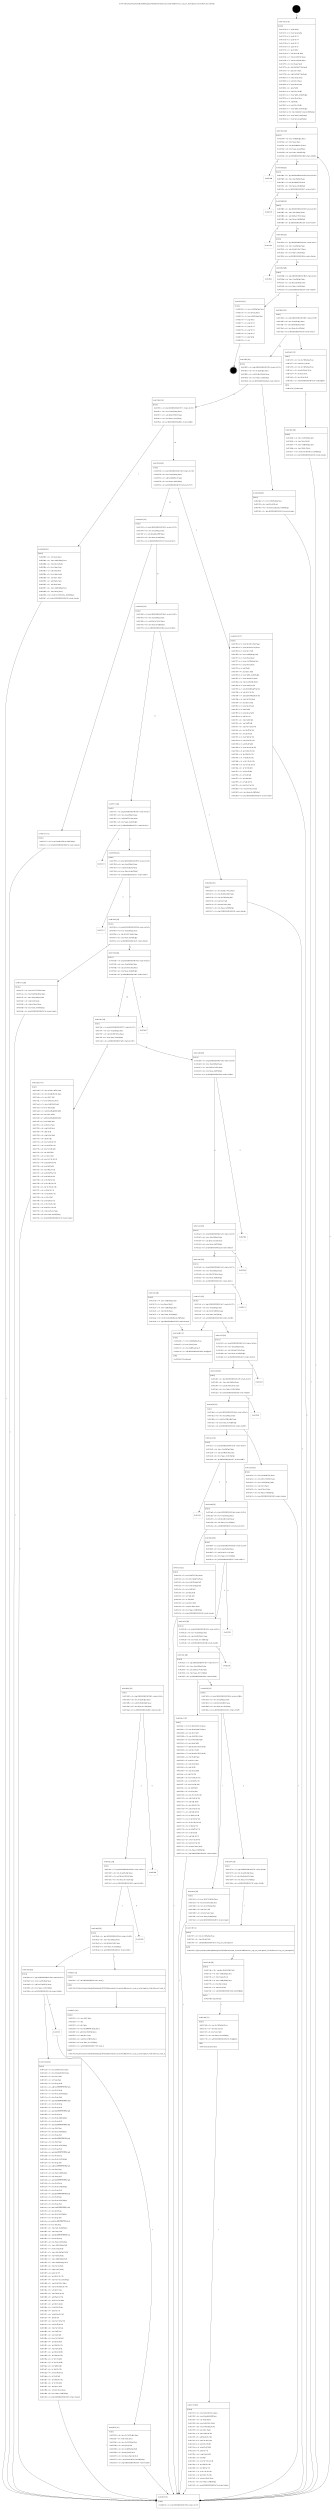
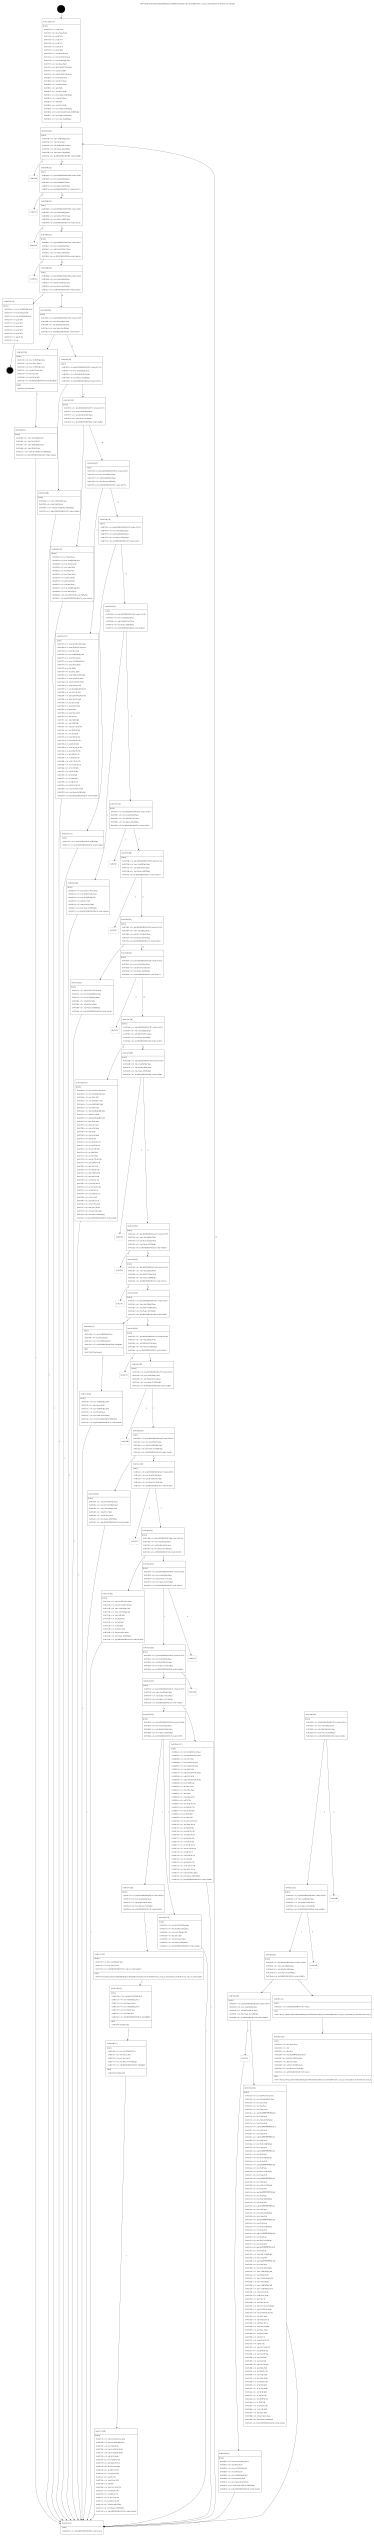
edge "0x401e1b [30]" -> "0x401e08 [19]": reversed
